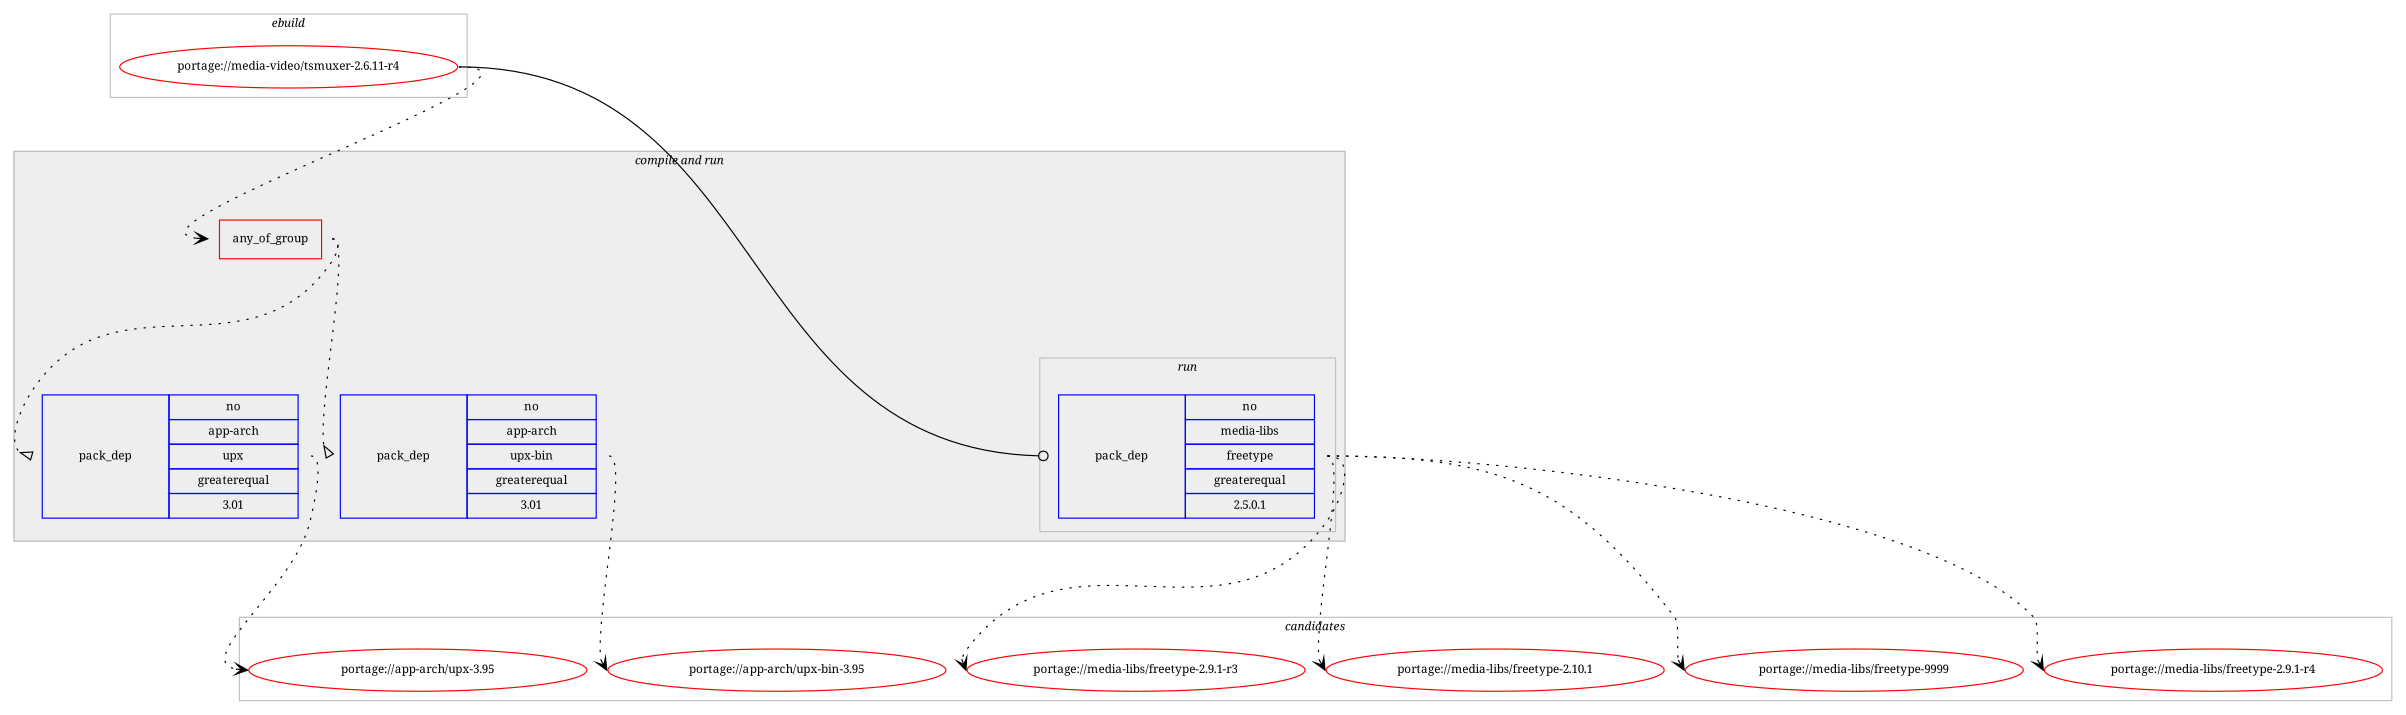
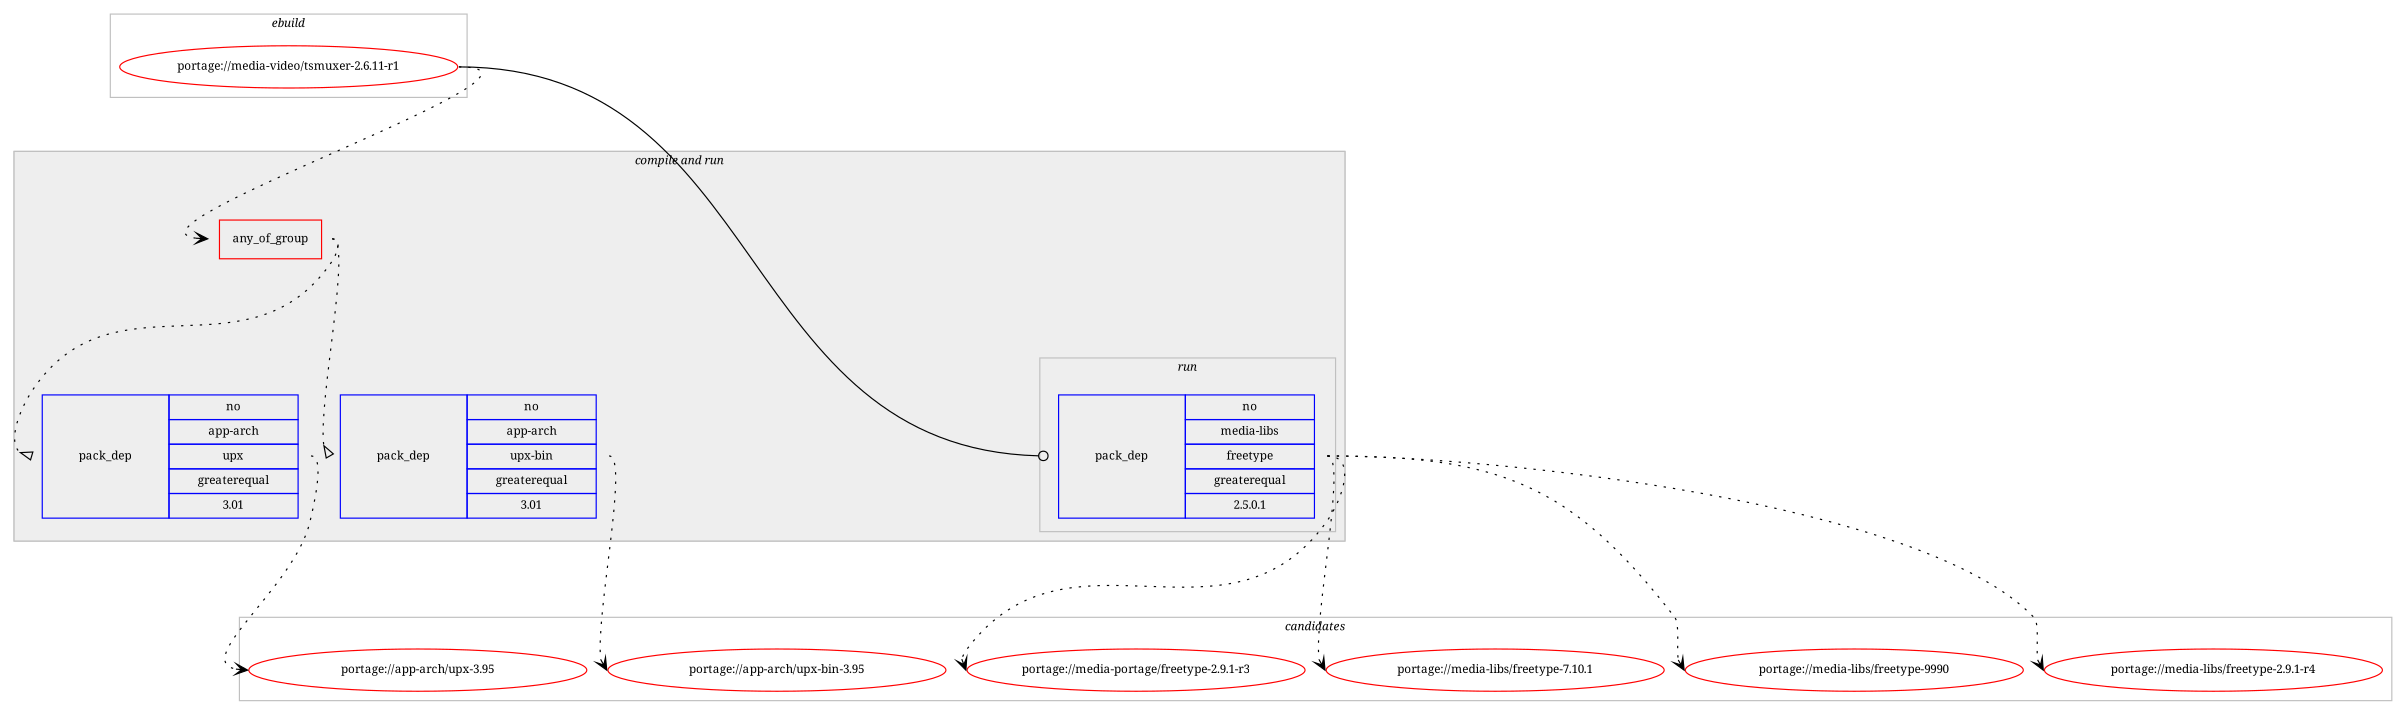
node "portage://media-video/tsmuxer-2.6.11-r4": label "portage://media-video/tsmuxer-2.6.11-r4" -> "portage://media-video/tsmuxer-2.6.11-r1"
node "portage://media-libs/freetype-2.9.1-r3": label "portage://media-libs/freetype-2.9.1-r3" -> "portage://media-portage/freetype-2.9.1-r3"
node "portage://media-libs/freetype-2.10.1": label "portage://media-libs/freetype-2.10.1" -> "portage://media-libs/freetype-7.10.1"
node "portage://media-libs/freetype-9999": label "portage://media-libs/freetype-9999" -> "portage://media-libs/freetype-9990"
